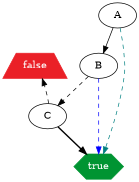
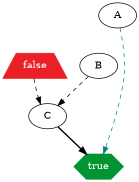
edge "A" -> "B": removed
edge "C" -> "false": reversed
edge "B" -> "true": removed
